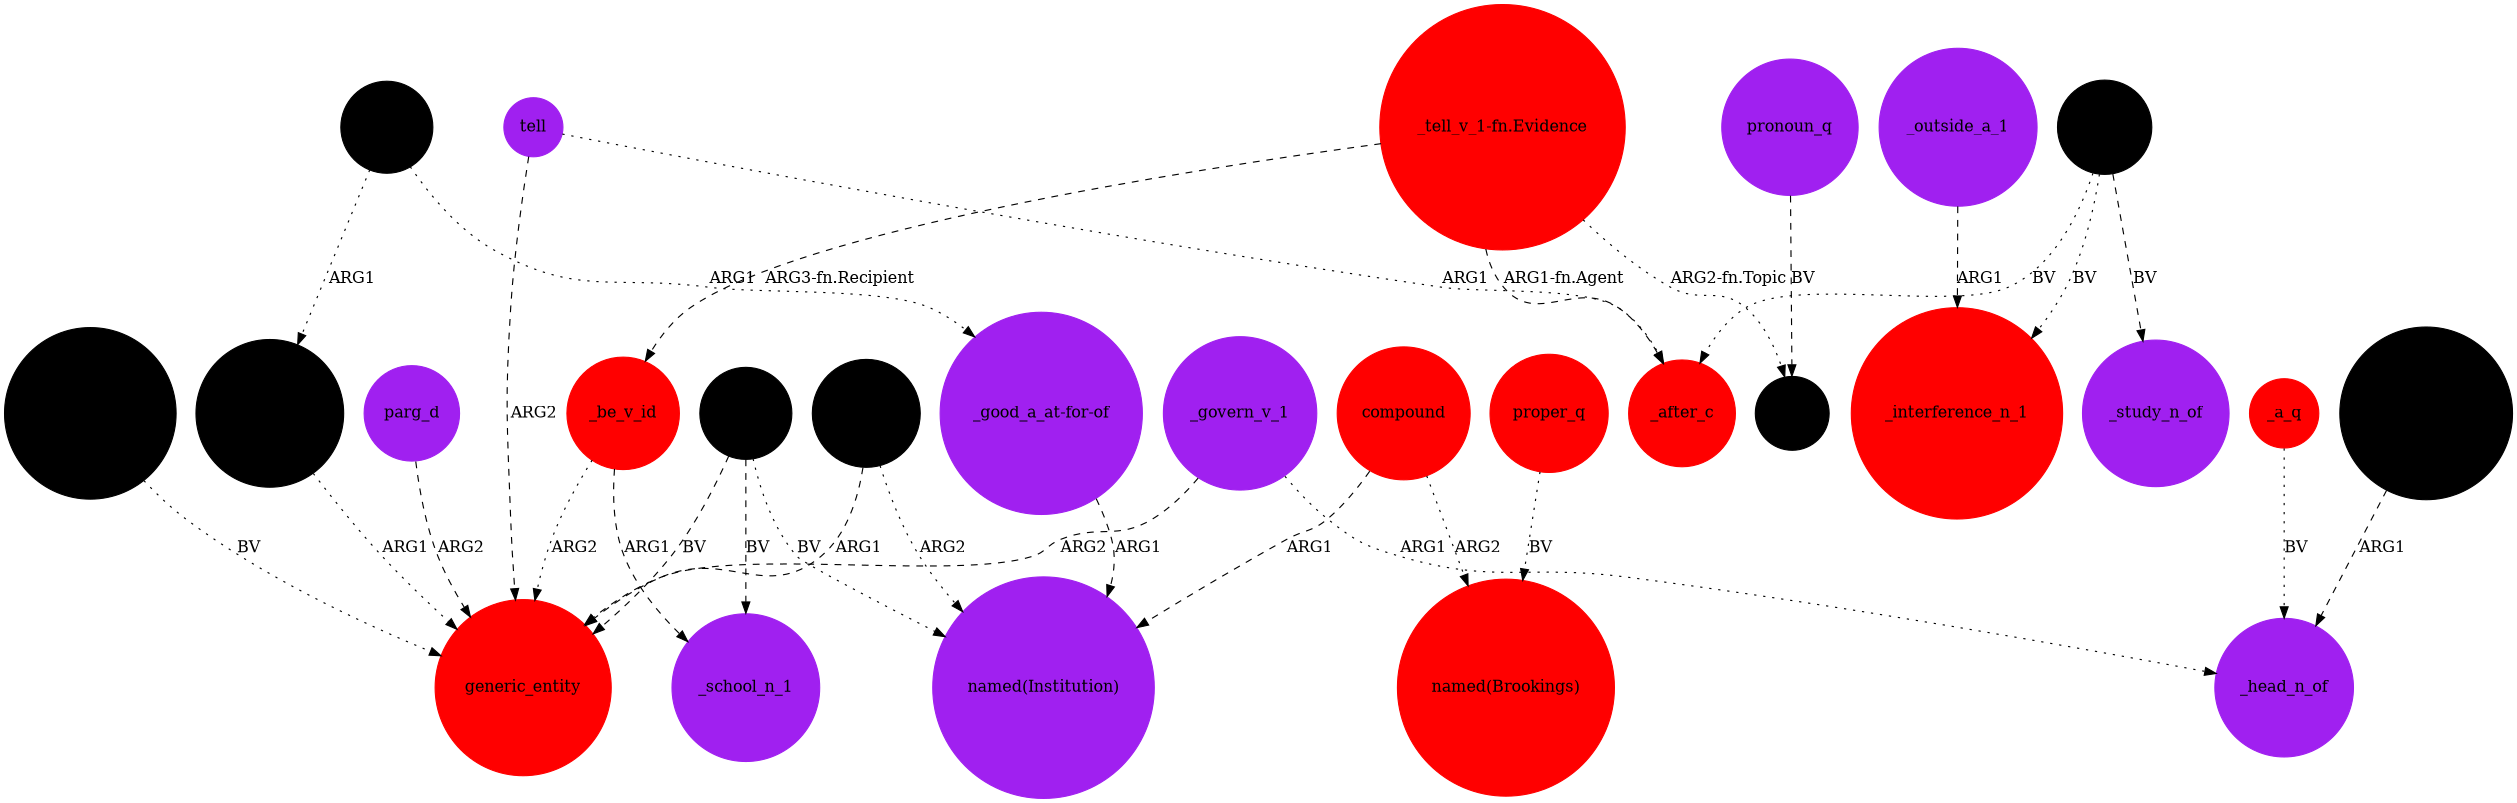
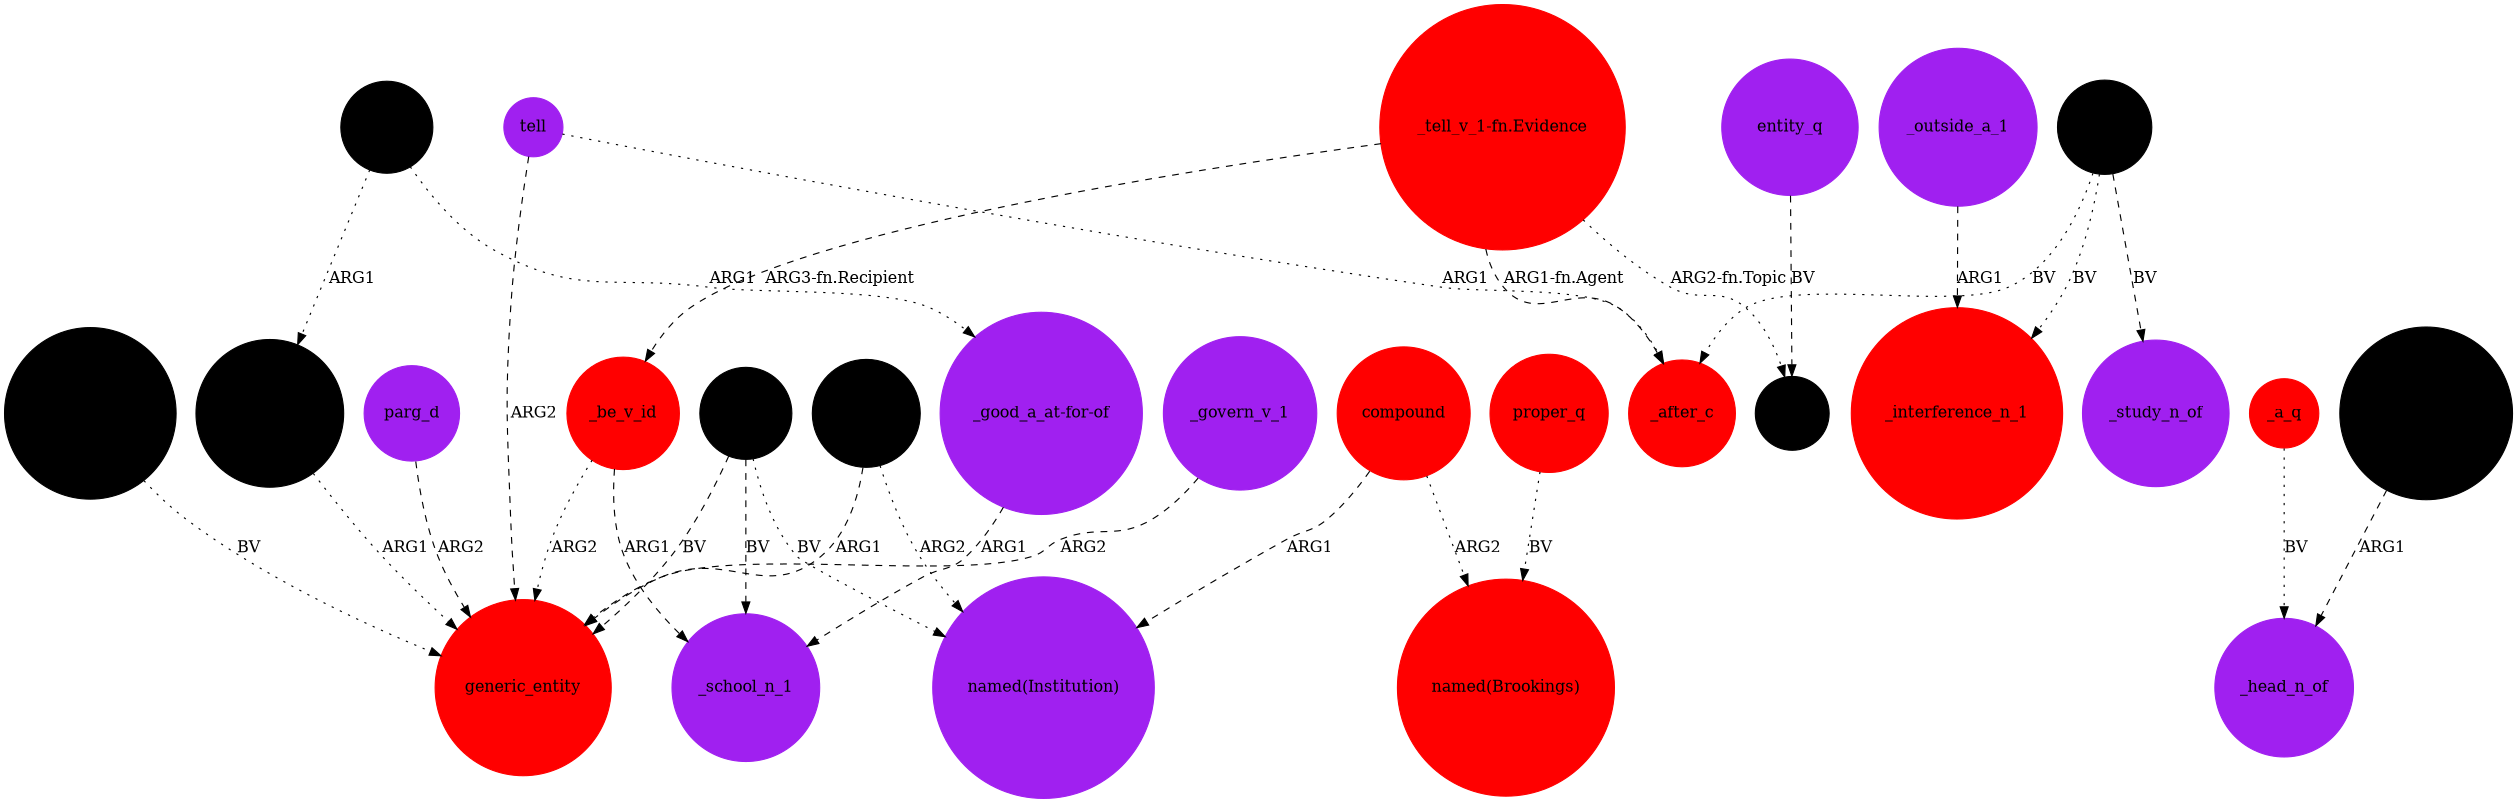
node "pronoun_q": label "pronoun_q" -> "entity_q"
edge "_good_a_at-for-of" -> "named(Institution)": now "_good_a_at-for-of" -> "_school_n_1"
edge "_govern_v_1" -> "_head_n_of": removed, label "ARG1"
